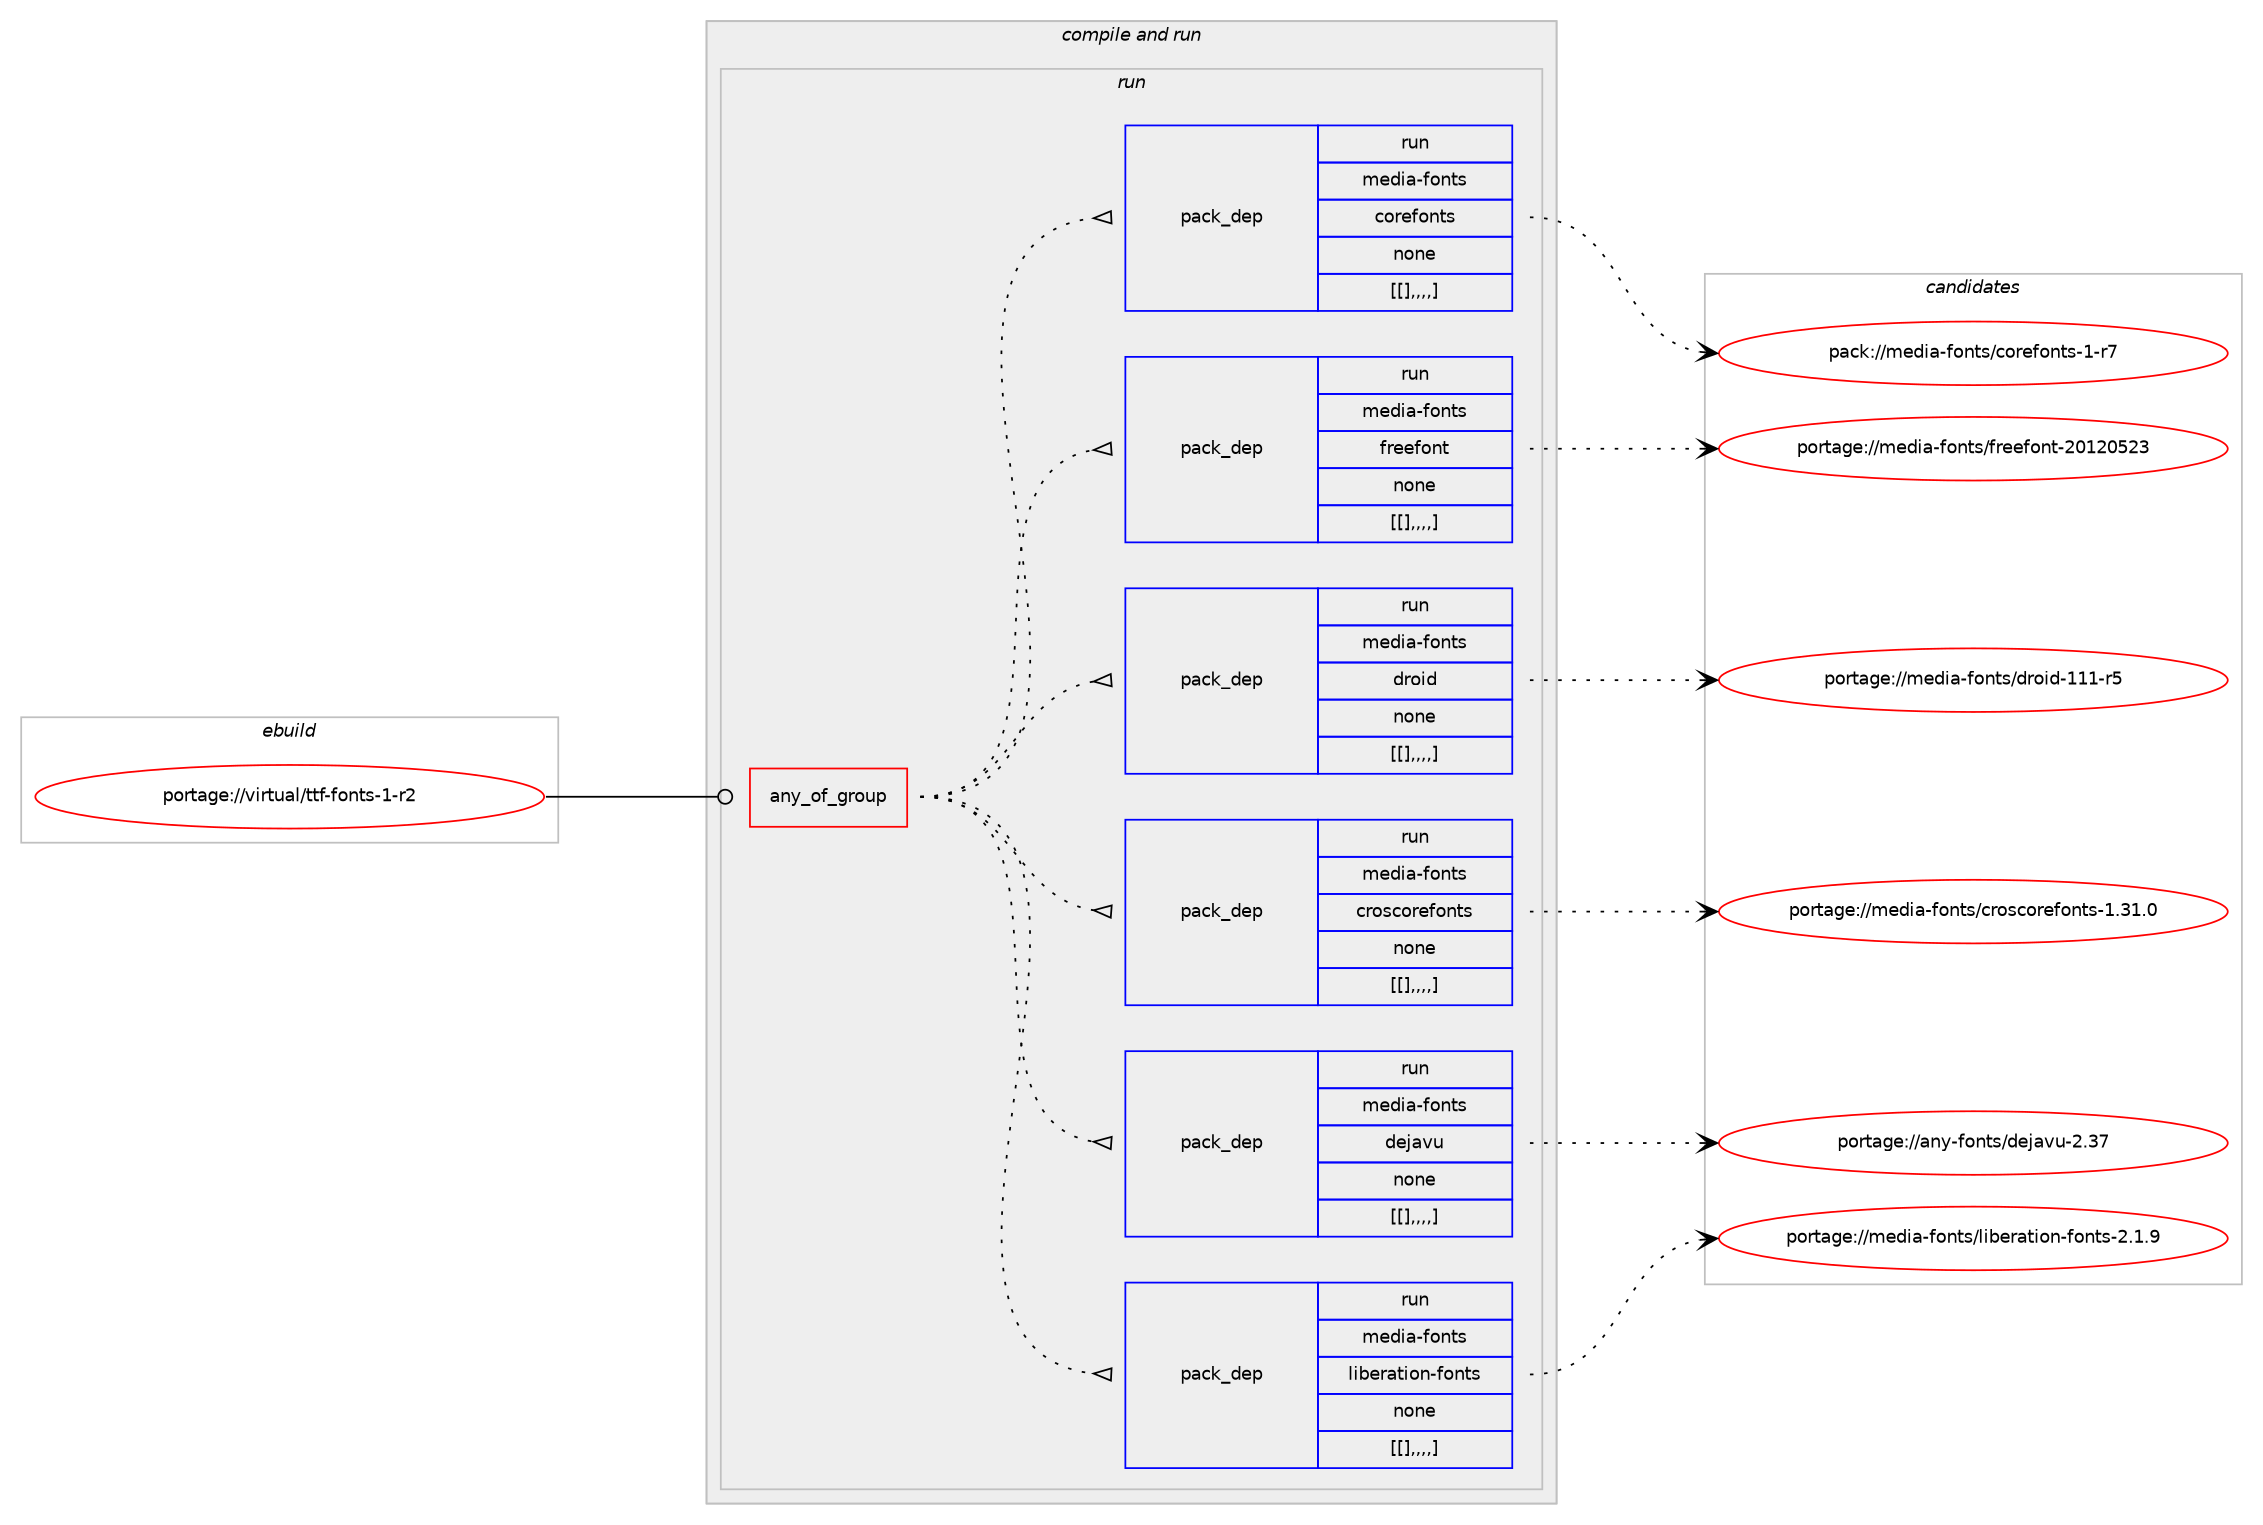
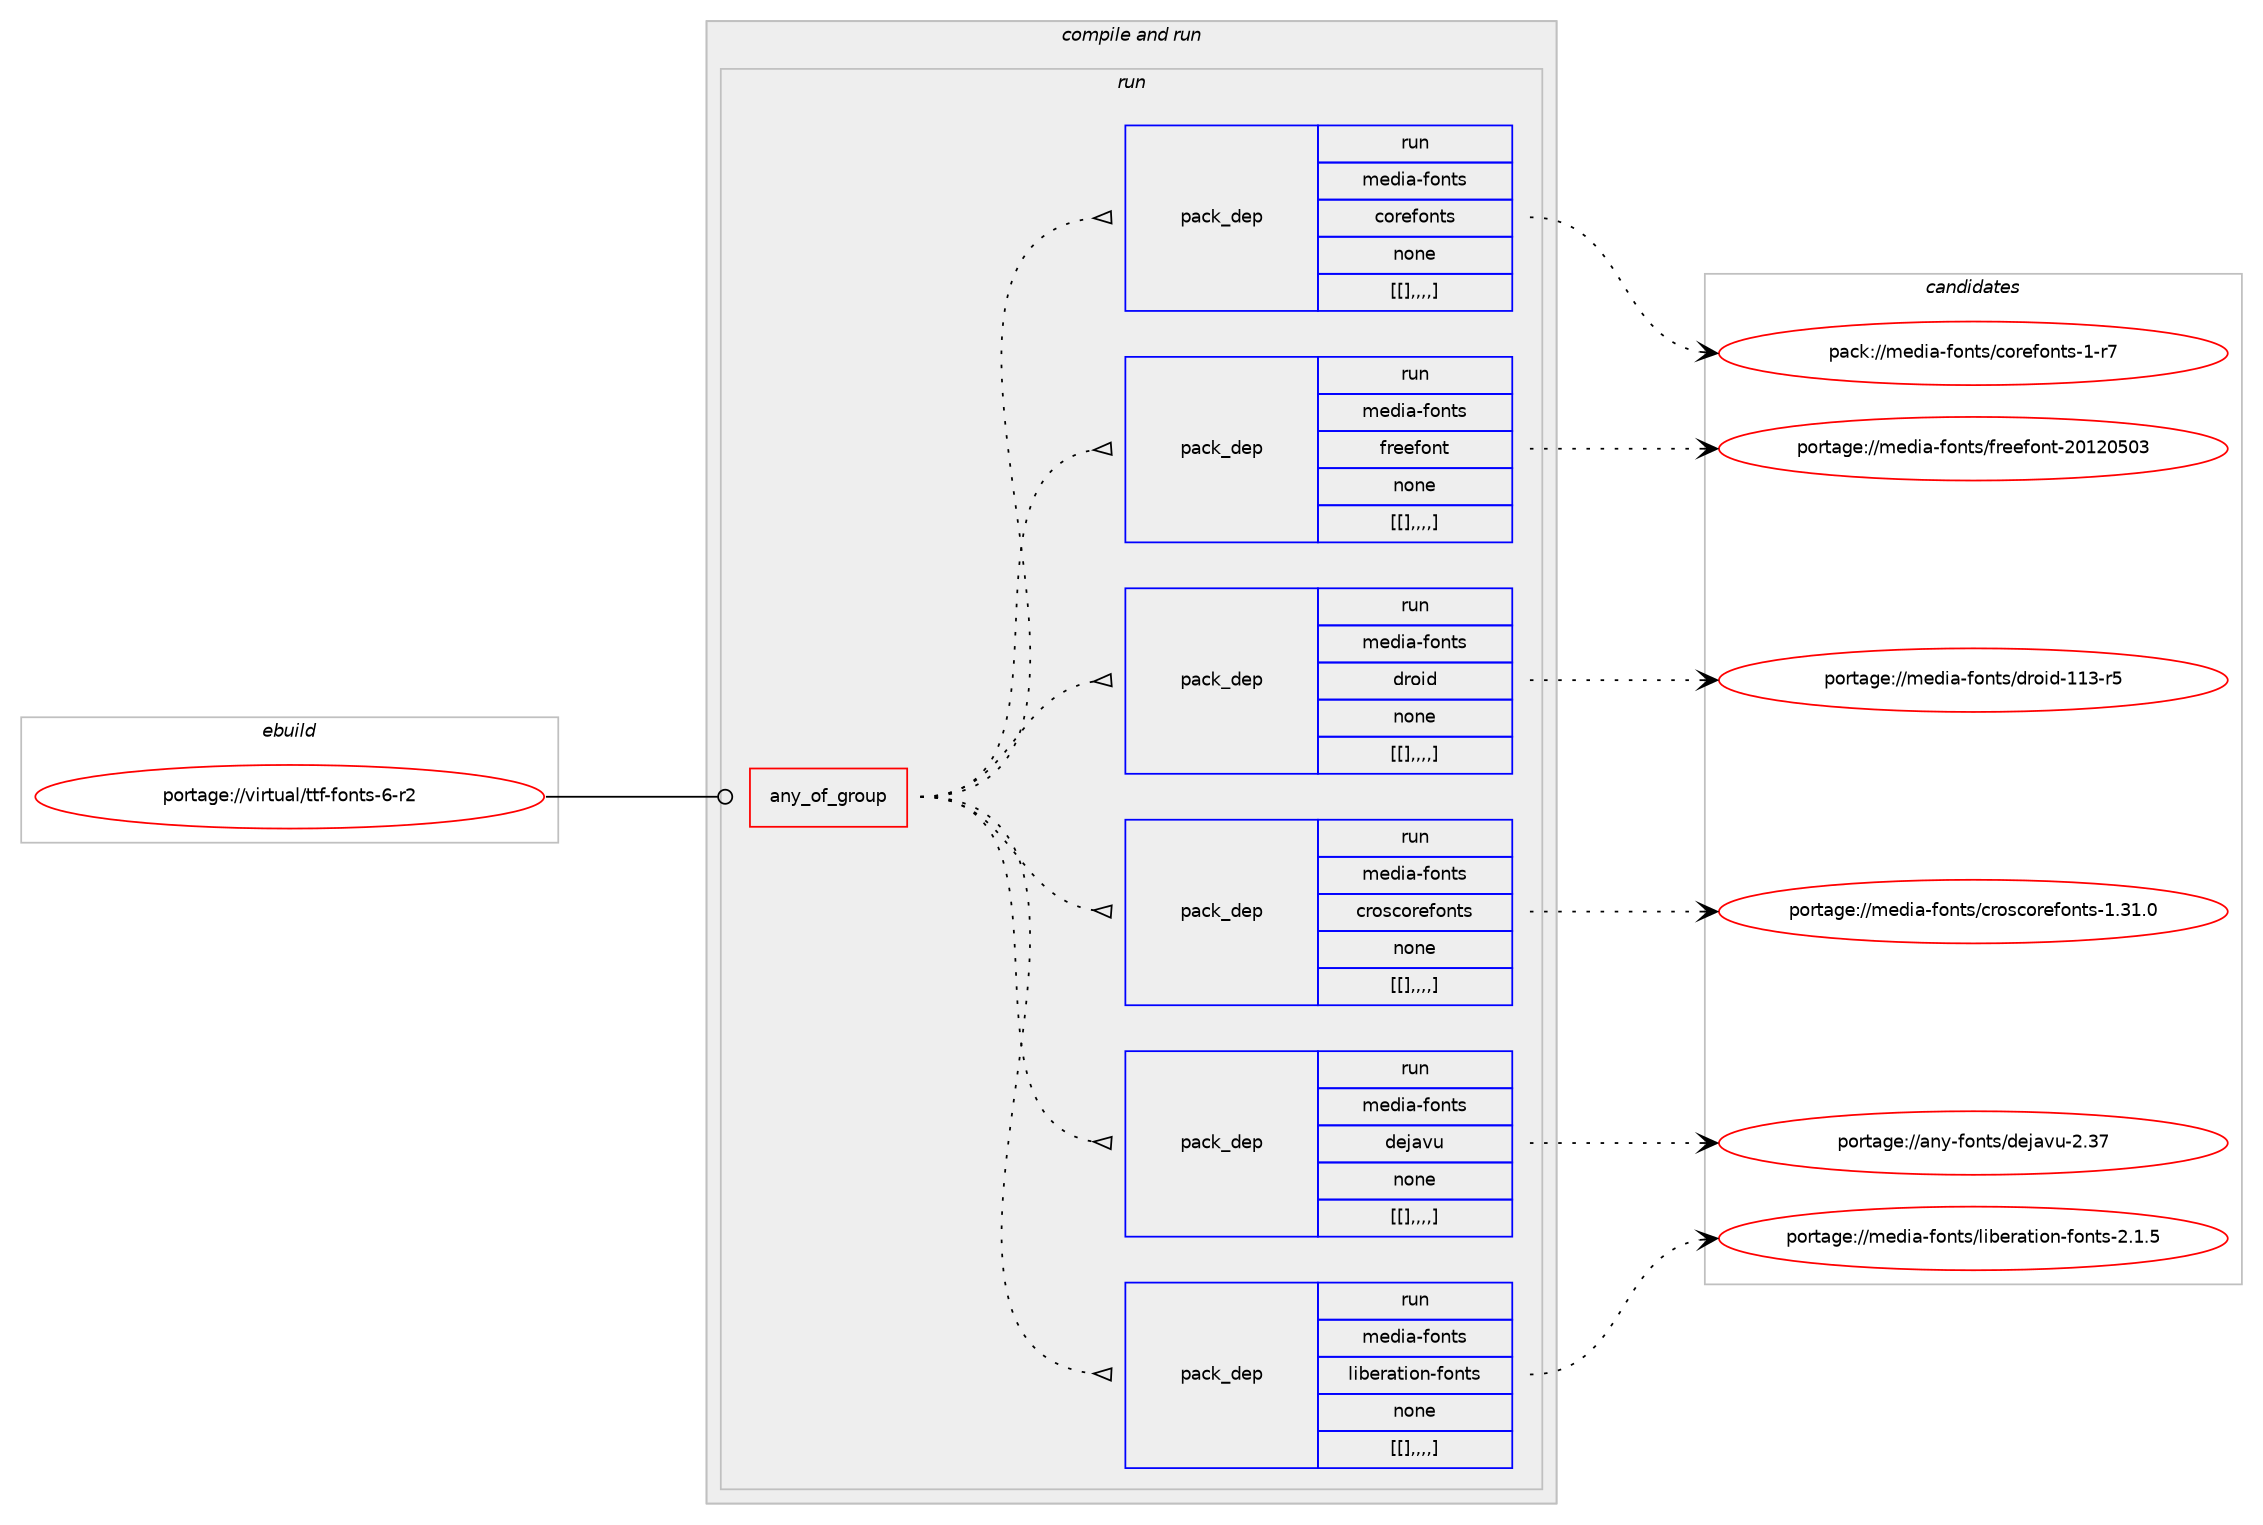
node "portage://media-fonts/freefont-20120523": label "portage://media-fonts/freefont-20120523" -> "portage://media-fonts/freefont-20120503"
node "portage://media-fonts/droid-111-r5": label "portage://media-fonts/droid-111-r5" -> "portage://media-fonts/droid-113-r5"
node "portage://virtual/ttf-fonts-1-r2": label "portage://virtual/ttf-fonts-1-r2" -> "portage://virtual/ttf-fonts-6-r2"
node "portage://media-fonts/liberation-fonts-2.1.9": label "portage://media-fonts/liberation-fonts-2.1.9" -> "portage://media-fonts/liberation-fonts-2.1.5"
